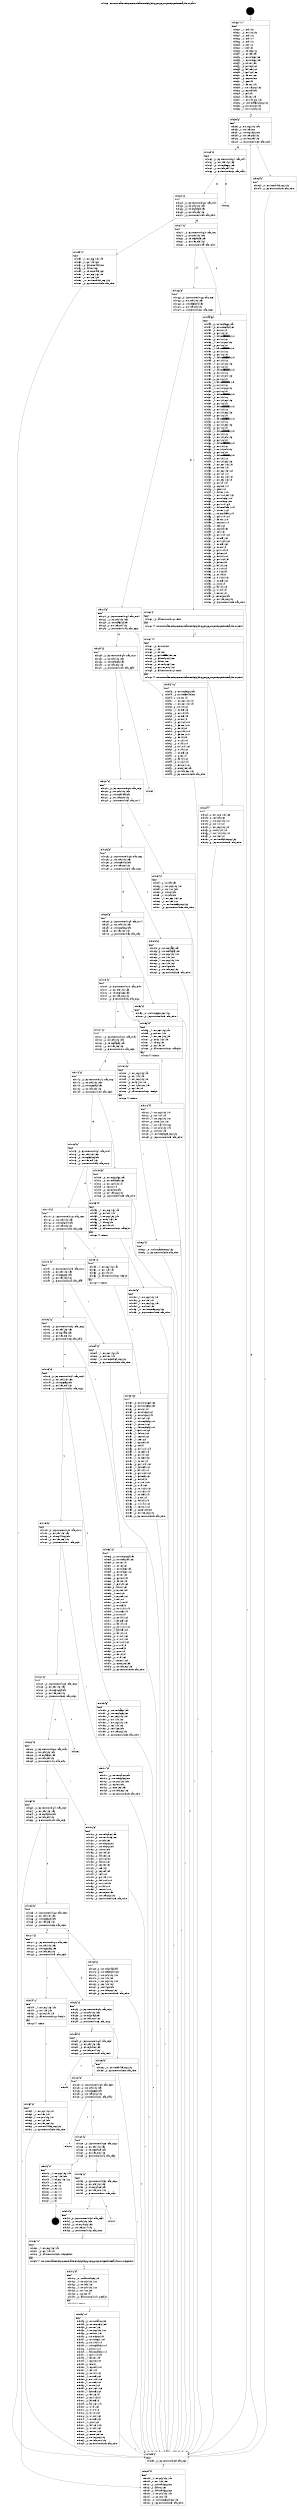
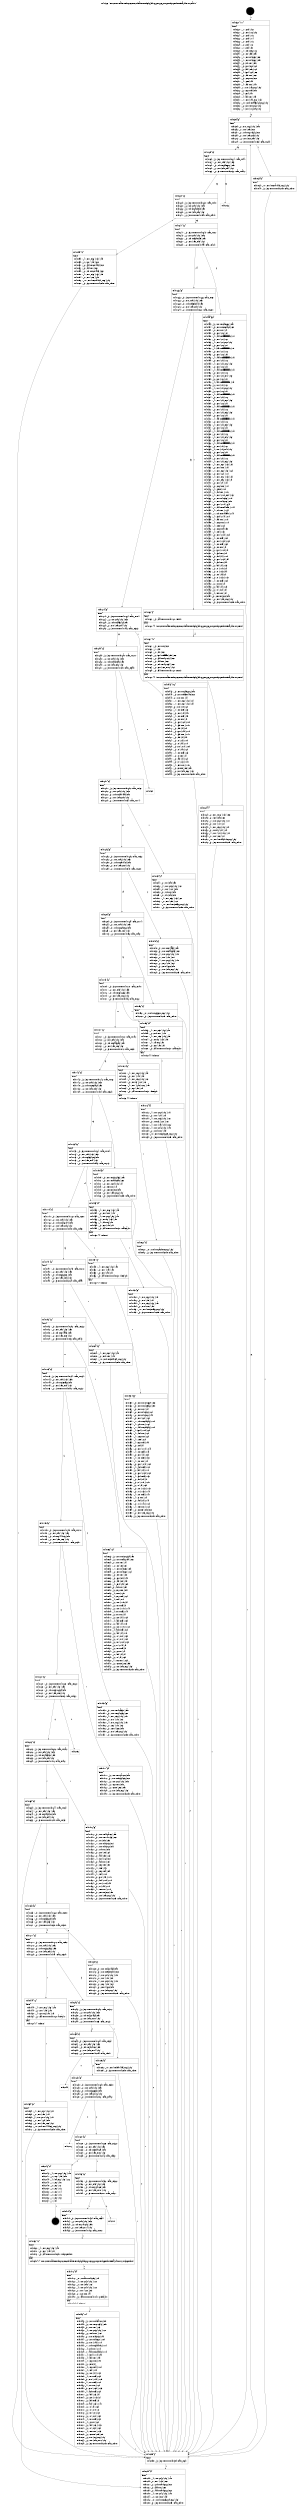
edge "0x4018e7 [28]" -> "0x4018cb [28]": reversed
edge "0x401cbb [42]" -> "0x4020fe [5]": reversed
